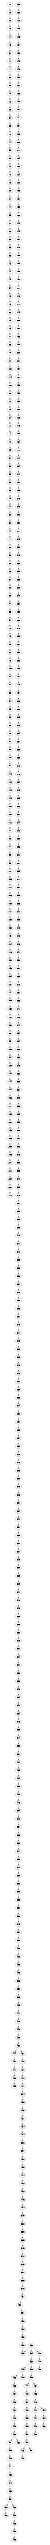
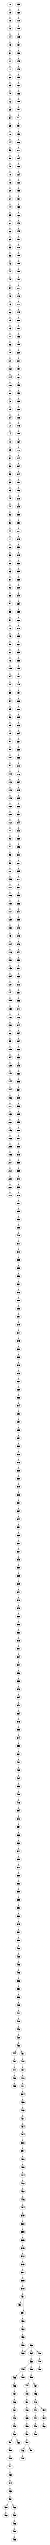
edge "430" -> "391": now "431" -> "391"
